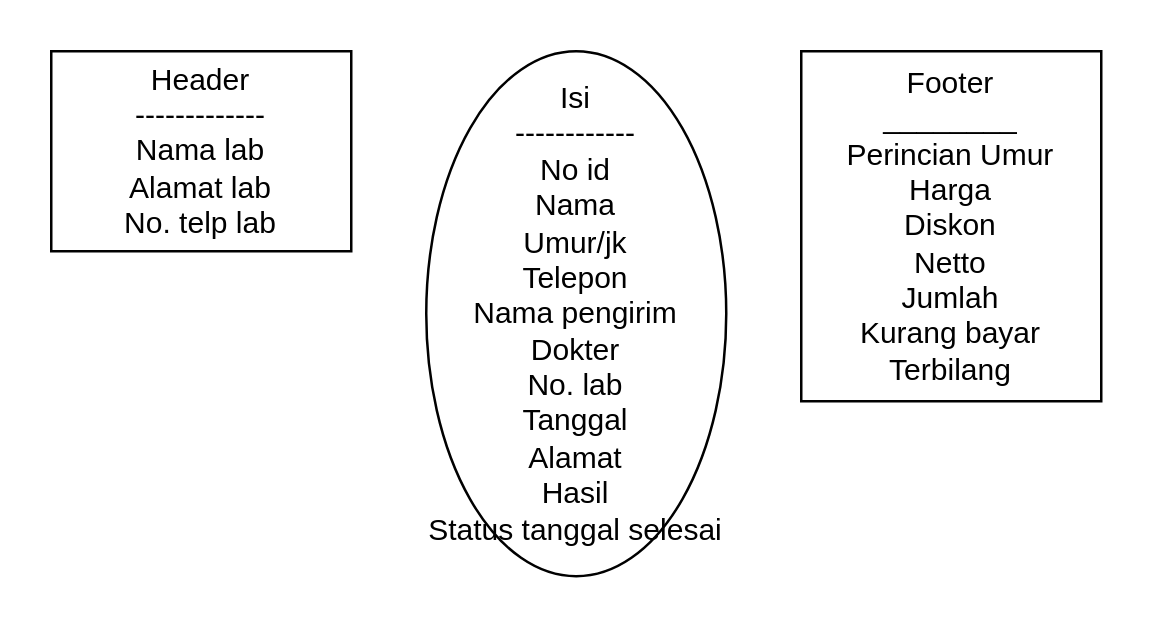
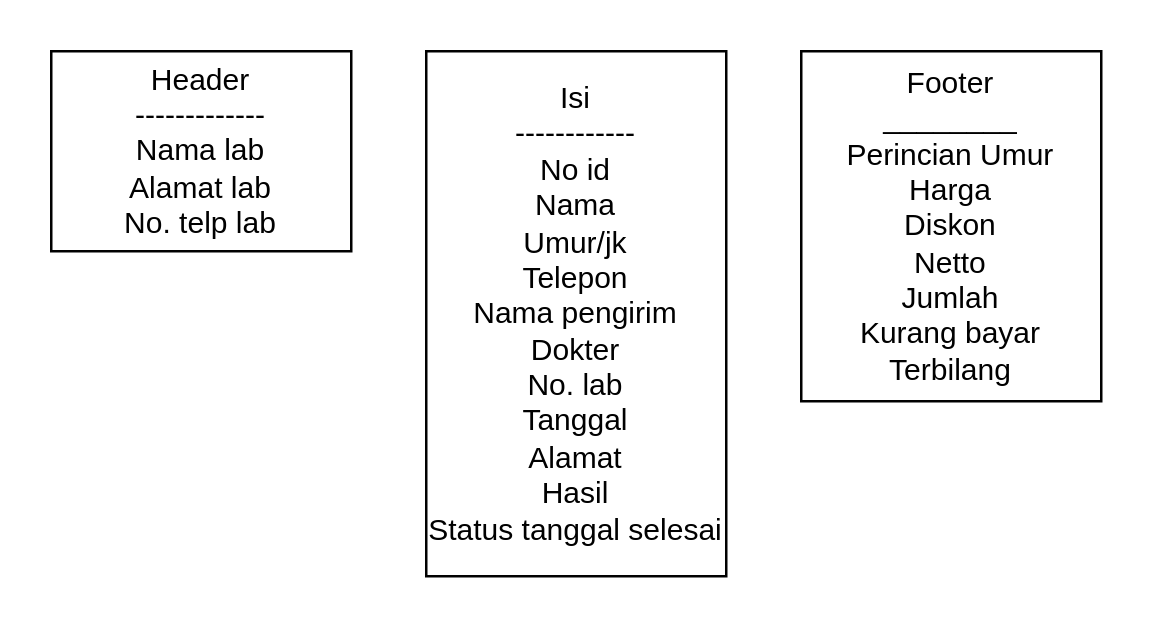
node "Isi ------------ No id Nama Umur/jk Telepon Nama pengirim Dokter No. lab Tanggal Alamat Hasil Status tanggal selesai": shape ellipse -> rectangle
